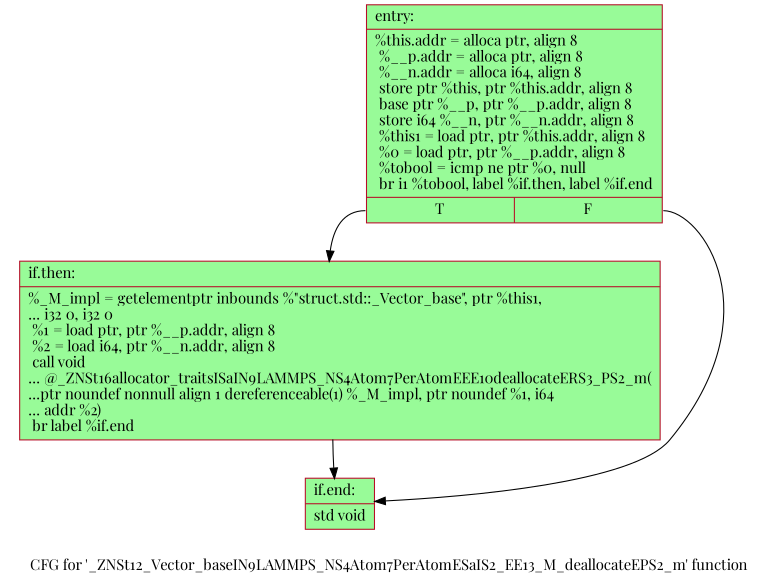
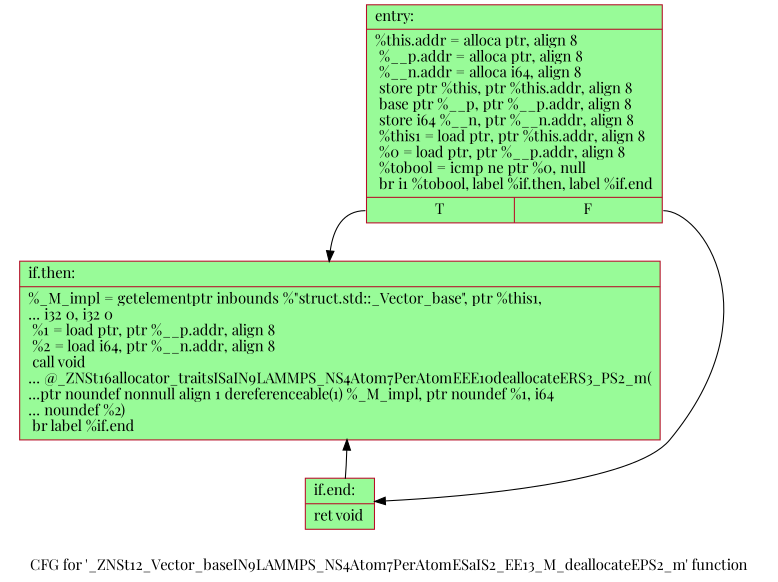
node "if.then:": text "... addr %2)" -> "... noundef %2)"
edge "if.then:" -> "if.end:": reversed
node "if.end:": text "std void" -> "ret void"
